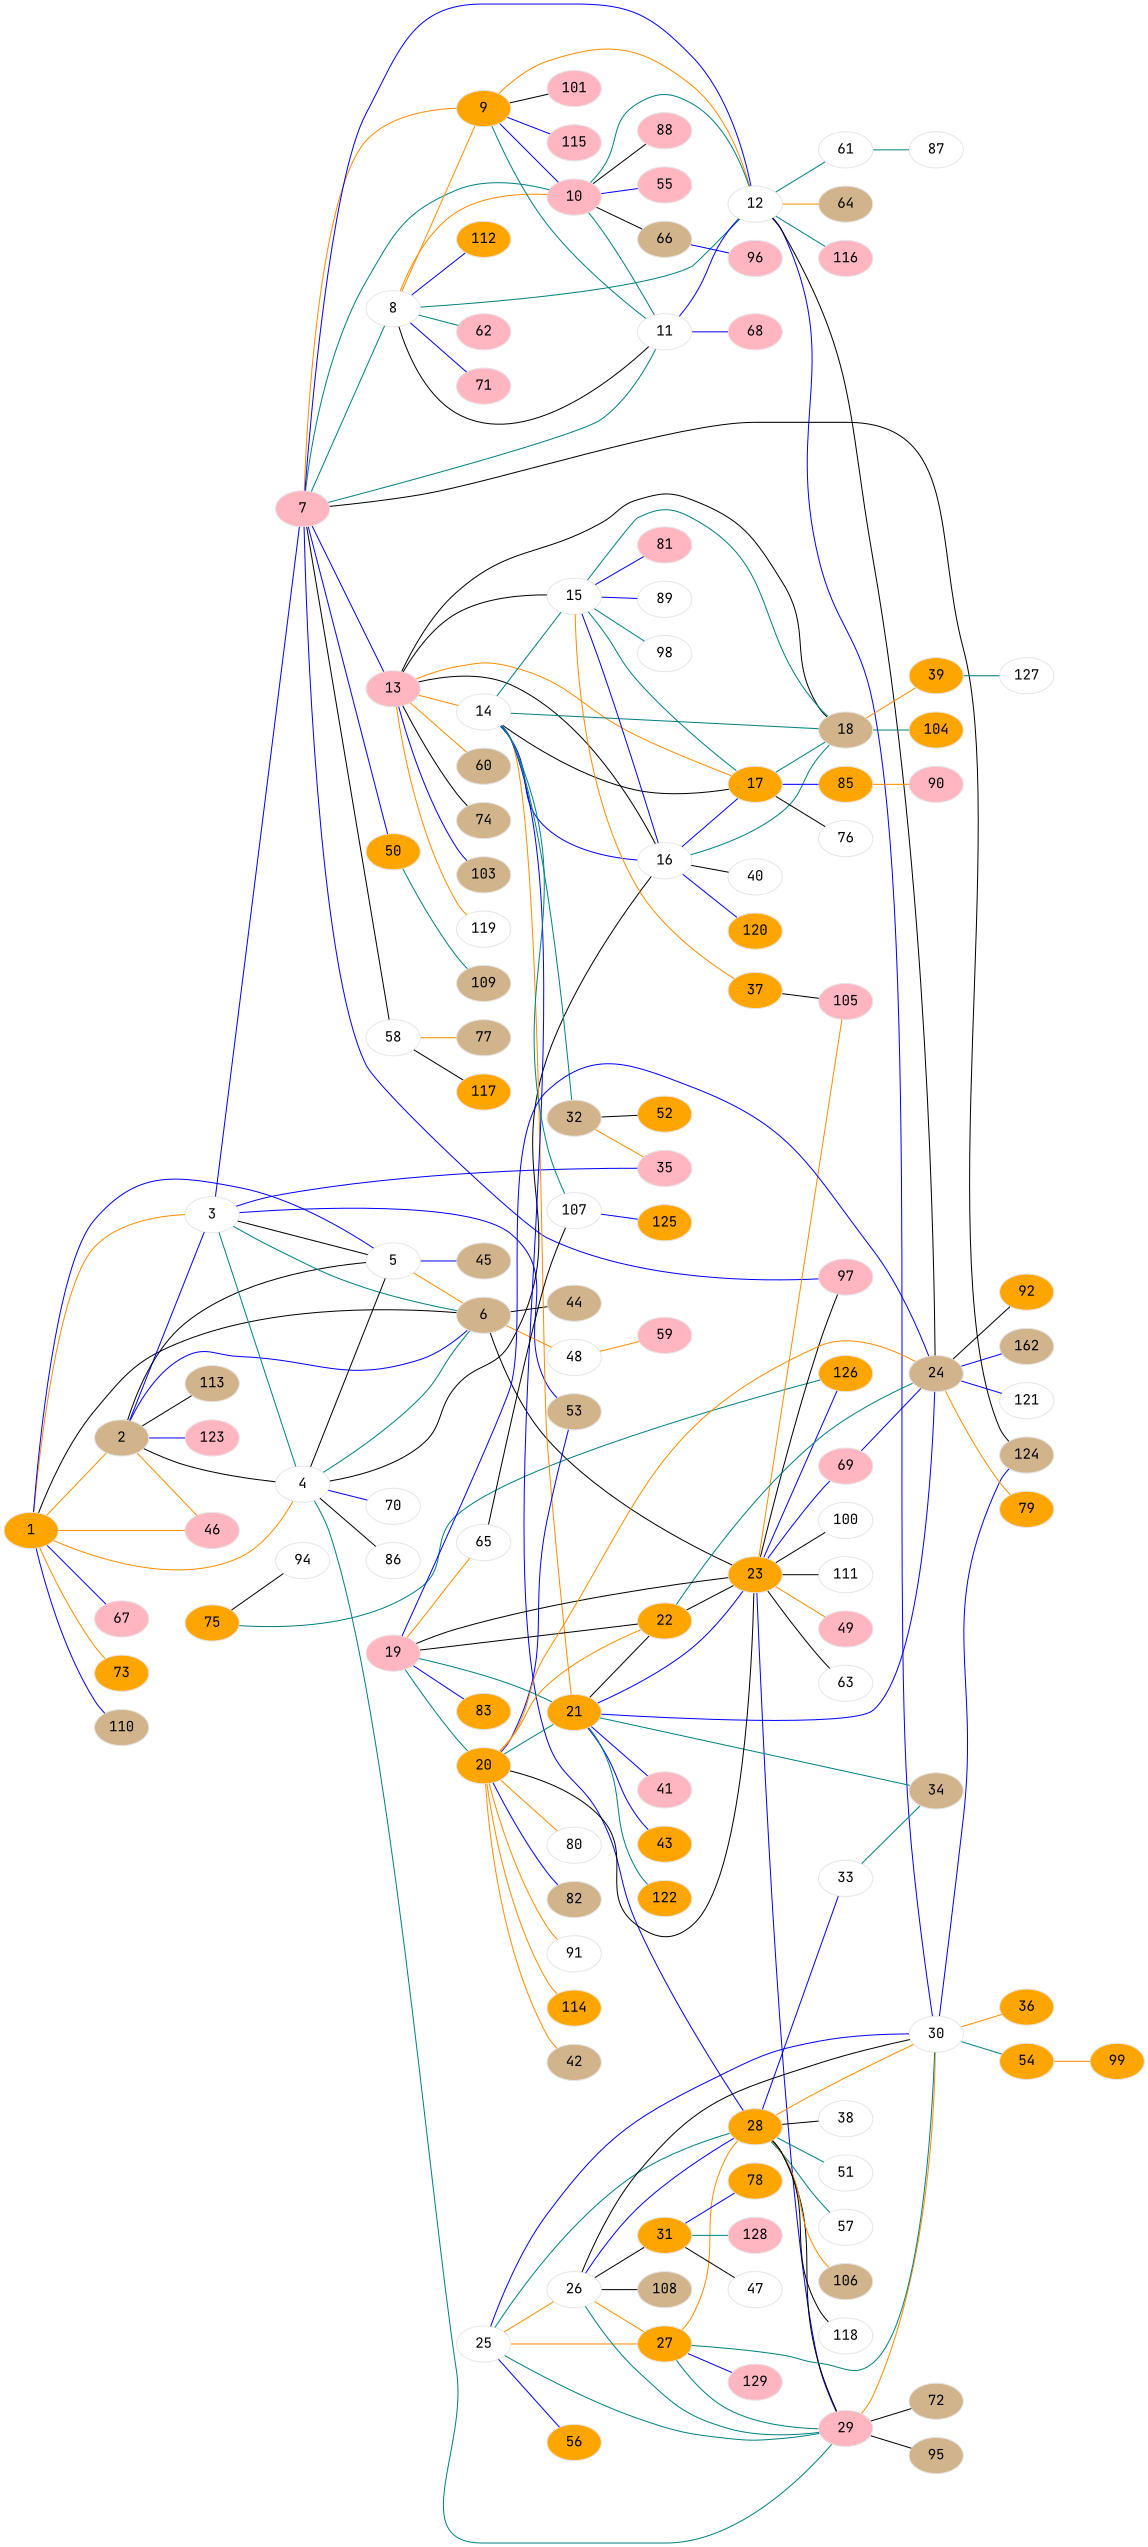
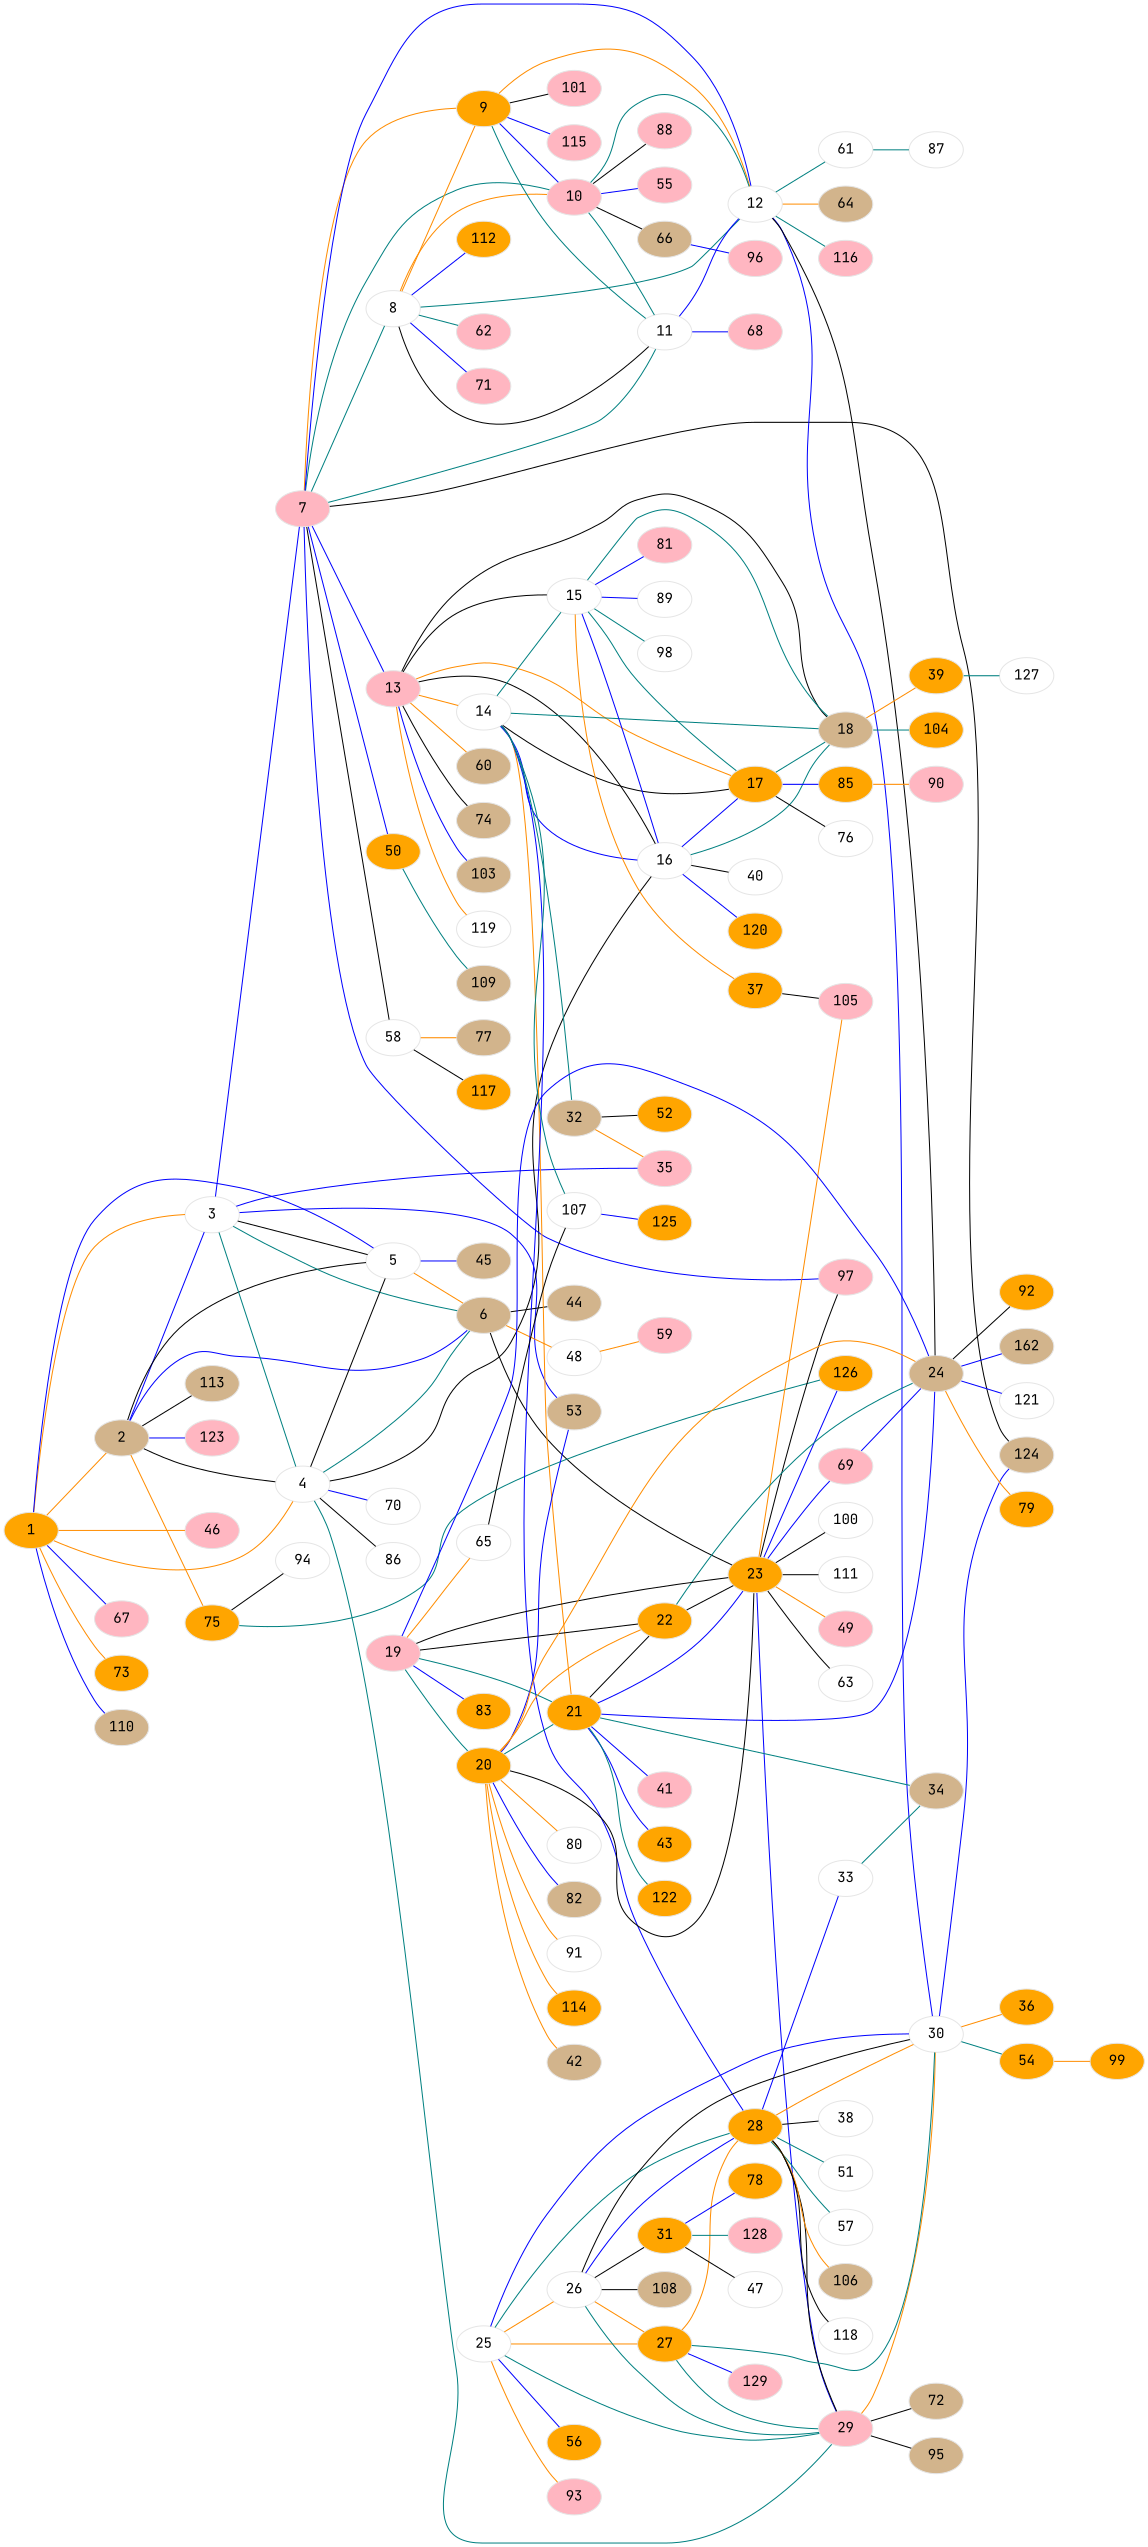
edge "6" -- "1": removed
edge "2" -- "46": now "2" -- "75"
node "93": added
